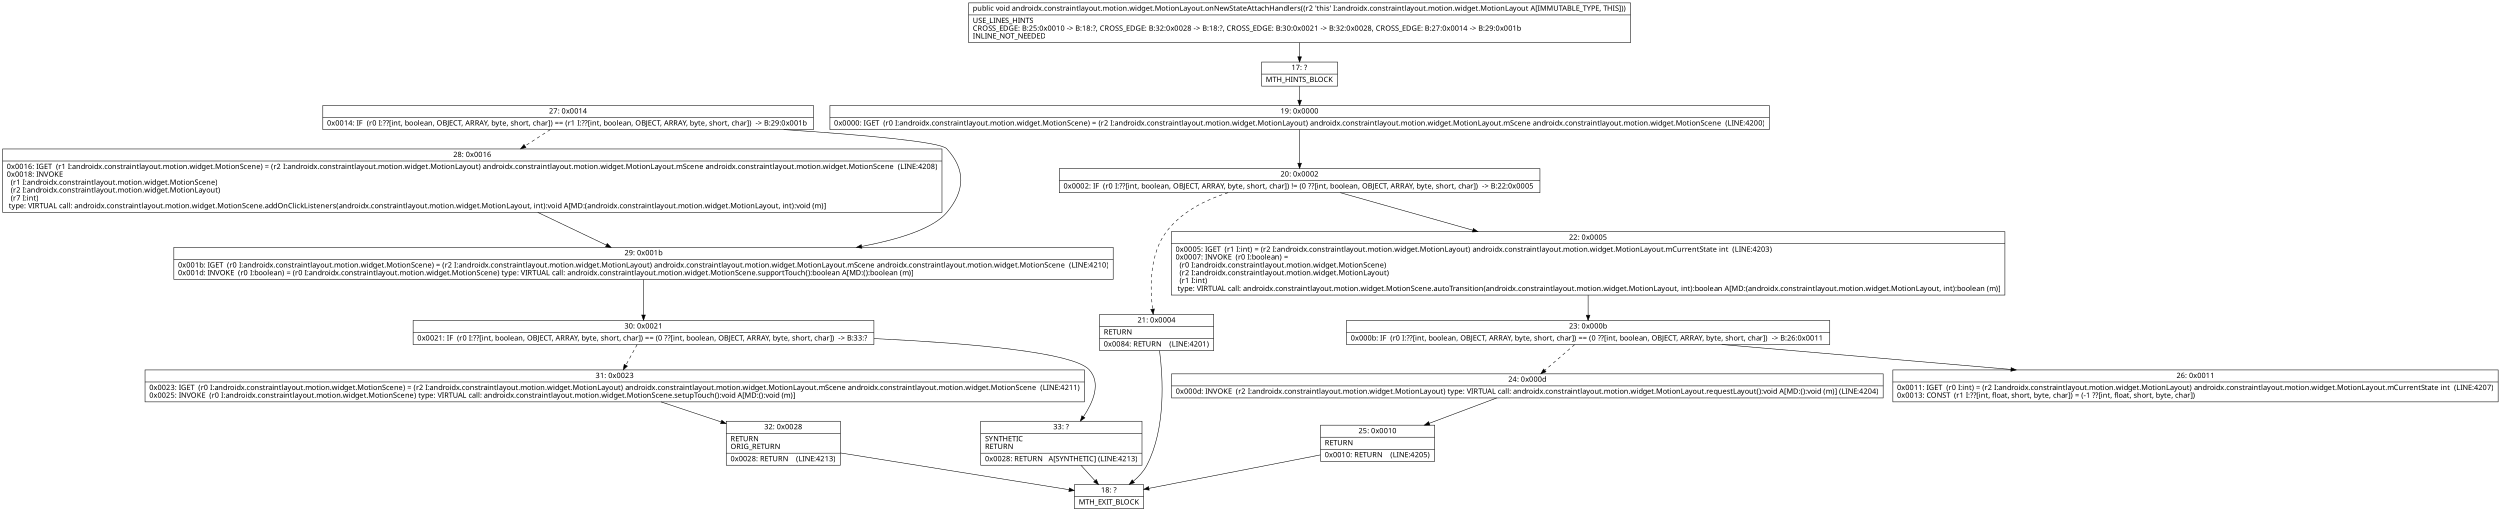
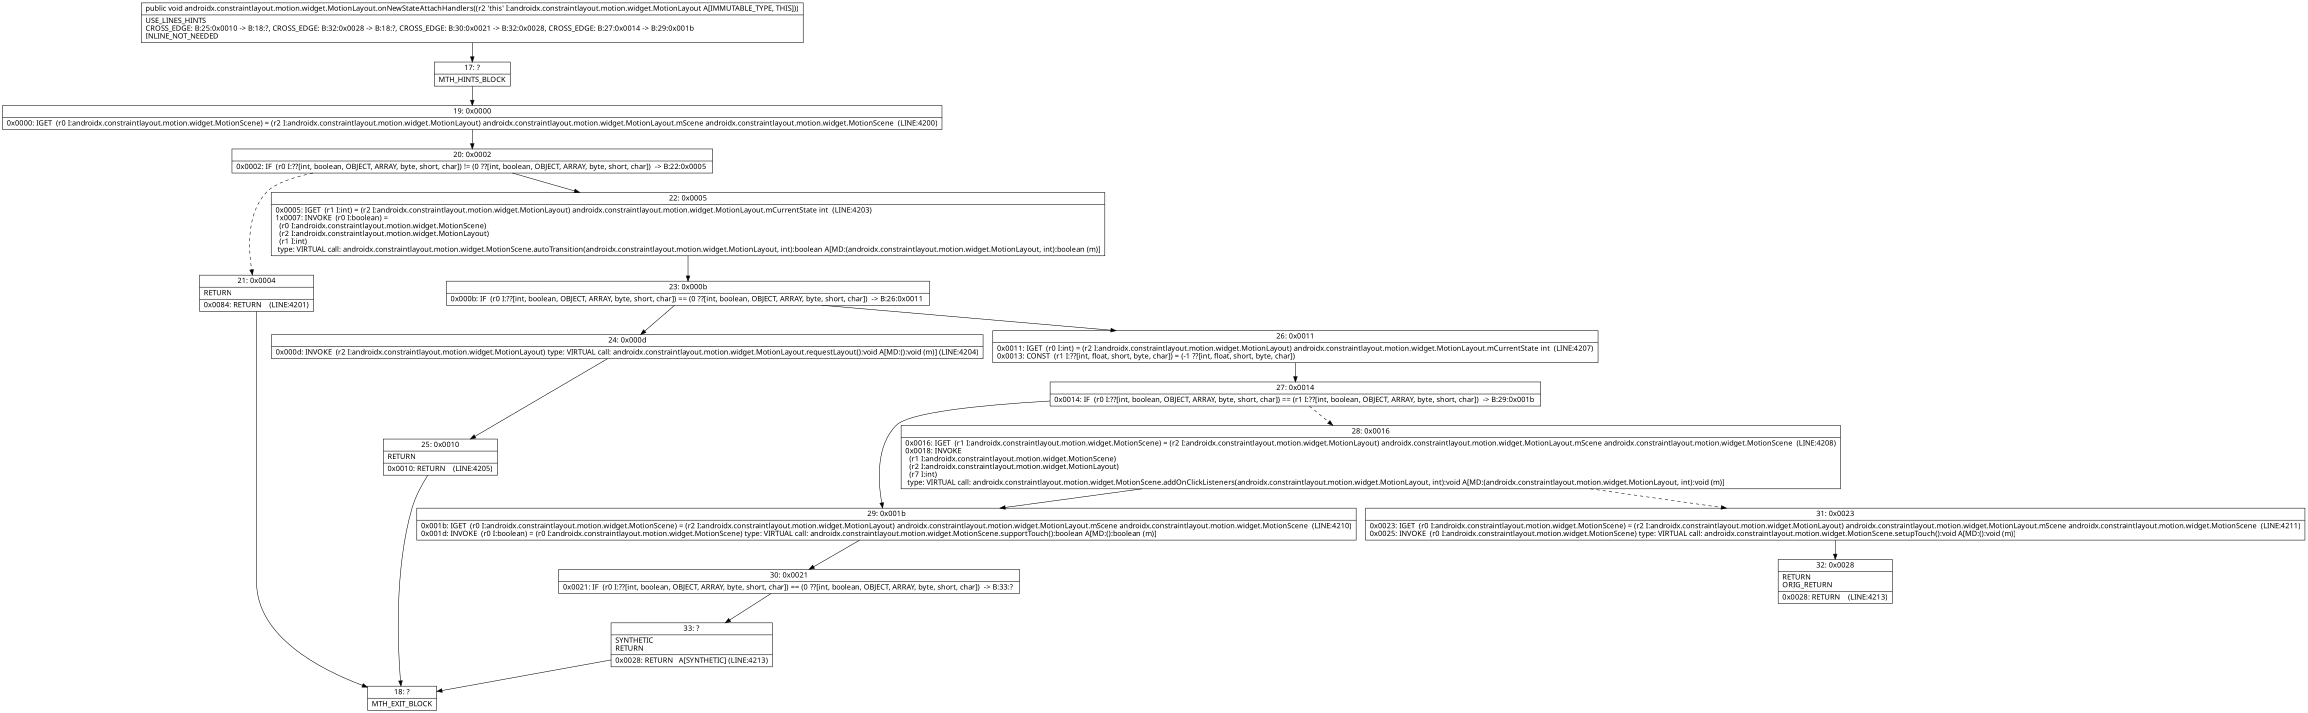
node "22: 0x0005": text "0x0007: INVOKE  (r0 I:boolean) =" -> "1x0007: INVOKE  (r0 I:boolean) ="
edge "30: 0x0021" -> "31: 0x0023": now "28: 0x0016" -> "31: 0x0023"
edge "23: 0x000b" -> "24: 0x000d": style dashed -> solid
edge "26: 0x0011" -> "27: 0x0014": added
edge "32: 0x0028" -> "18: ?": removed
